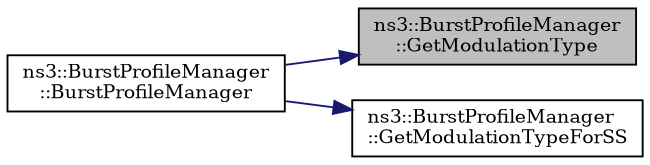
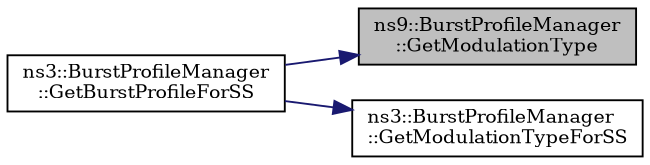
node "ns3::BurstProfileManager ::GetModulationType": label "ns3::BurstProfileManager ::GetModulationType" -> "ns9::BurstProfileManager ::GetModulationType"
node "ns3::BurstProfileManager ::BurstProfileManager": label "ns3::BurstProfileManager ::BurstProfileManager" -> "ns3::BurstProfileManager ::GetBurstProfileForSS"
